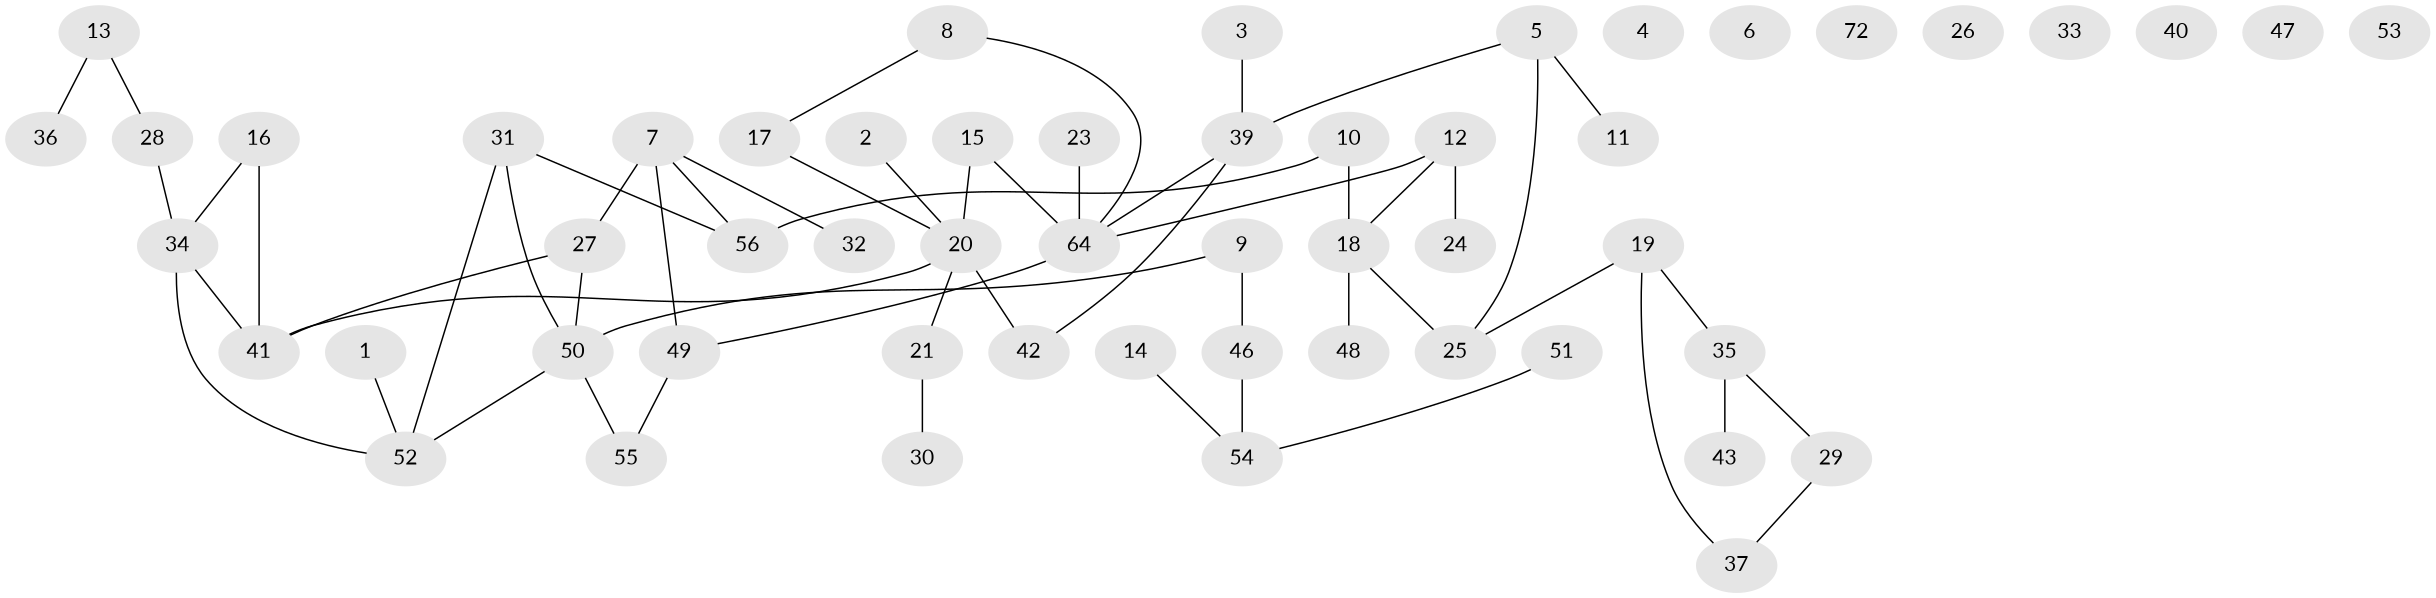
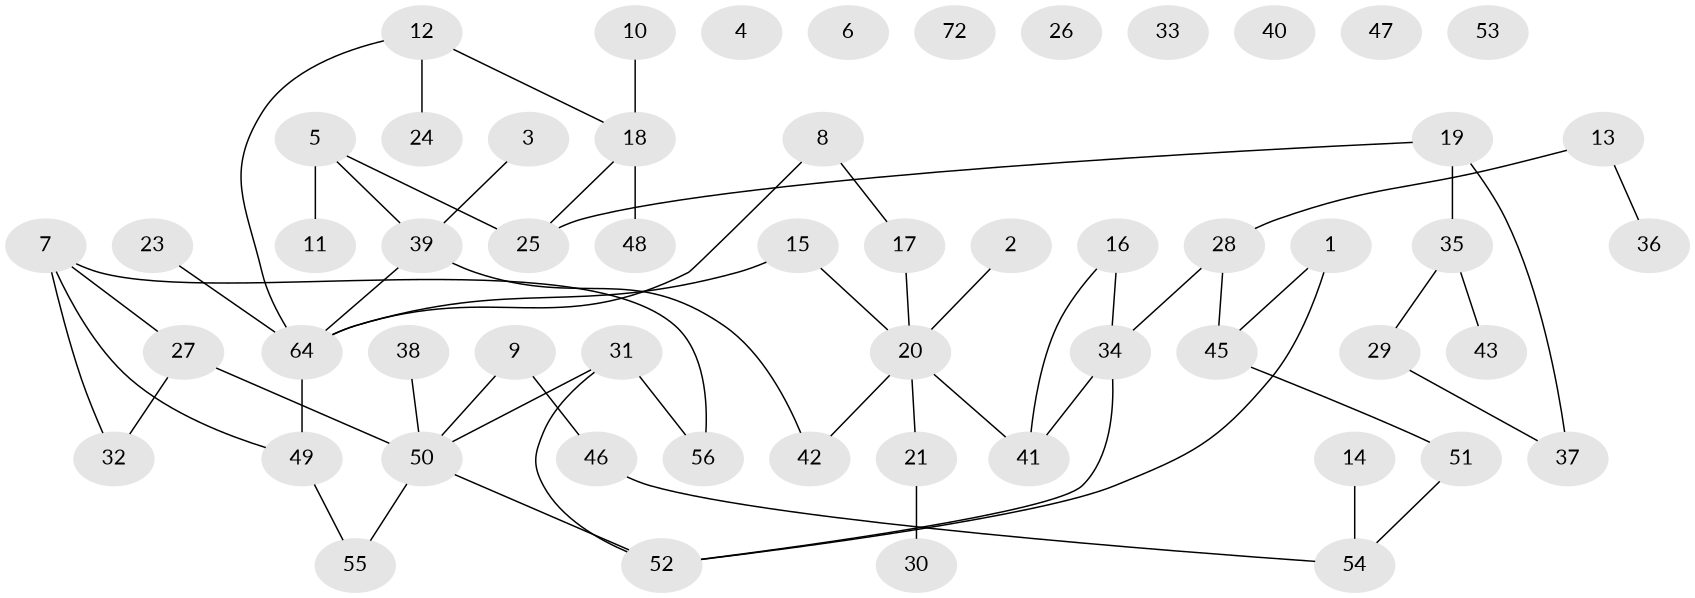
edge "10" -- "56": removed
edge "27" -- "41": now "27" -- "32"
node "38": added
node "45": added
